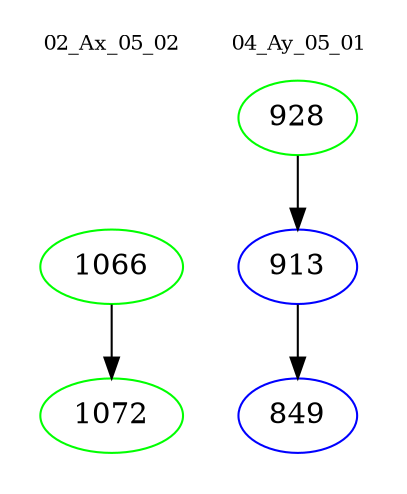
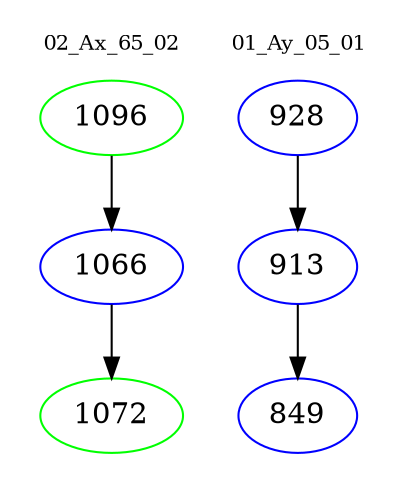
cluster "02_Ax_05_02": label "02_Ax_05_02" -> "02_Ax_65_02"
cluster "04_Ay_05_01": label "04_Ay_05_01" -> "01_Ay_05_01"
node "1096": added
node "928": color green -> blue
node "1066": color green -> blue
